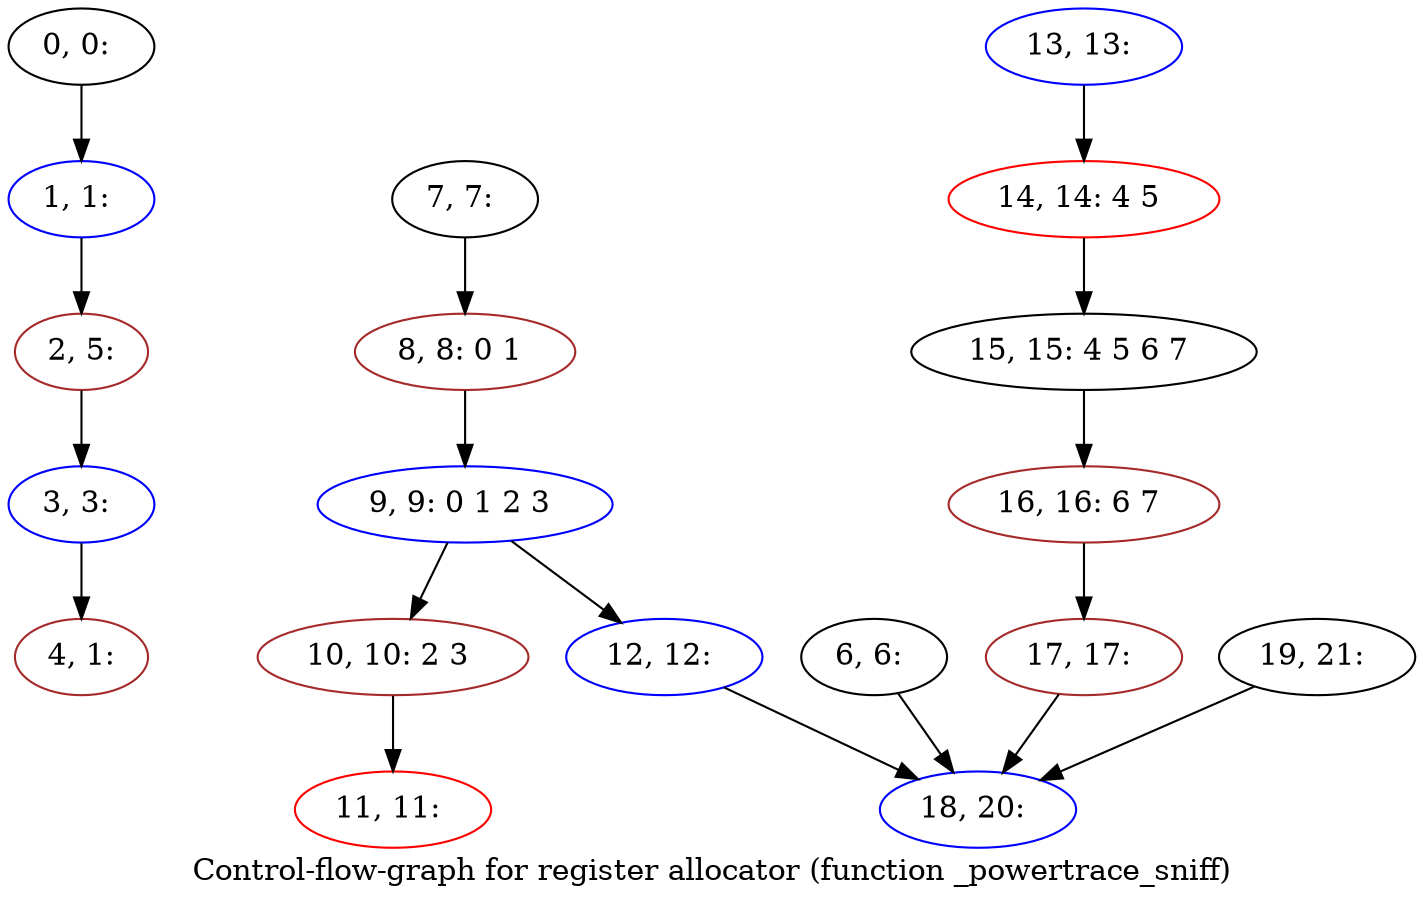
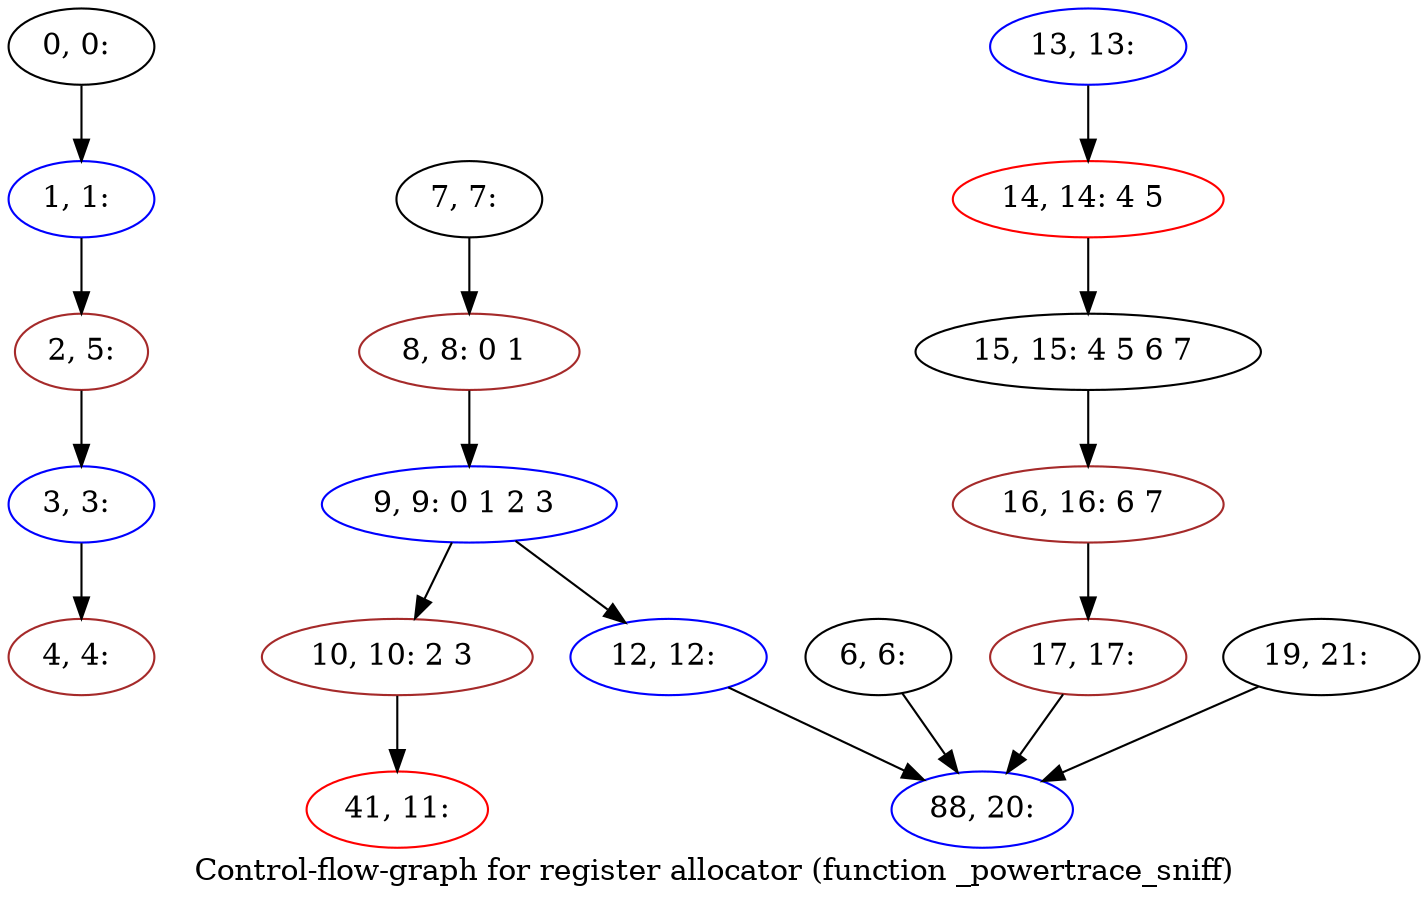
node "4, 1:": label "4, 1:" -> "4, 4:"
node "11, 11:": label "11, 11:" -> "41, 11:"
node "18, 20:": label "18, 20:" -> "88, 20:"
